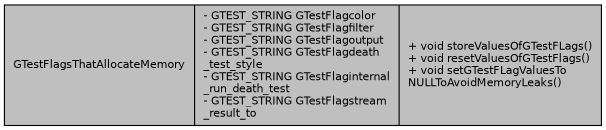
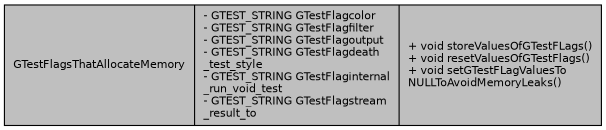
node "GTestFlagsThatAllocateMemory": text "_run_death_test" -> "_run_void_test"
